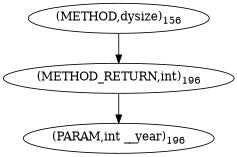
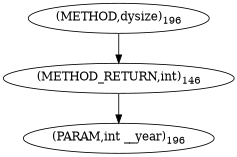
node "(METHOD,dysize)": text "156" -> "196"
node "(METHOD_RETURN,int)": text "196" -> "146"
